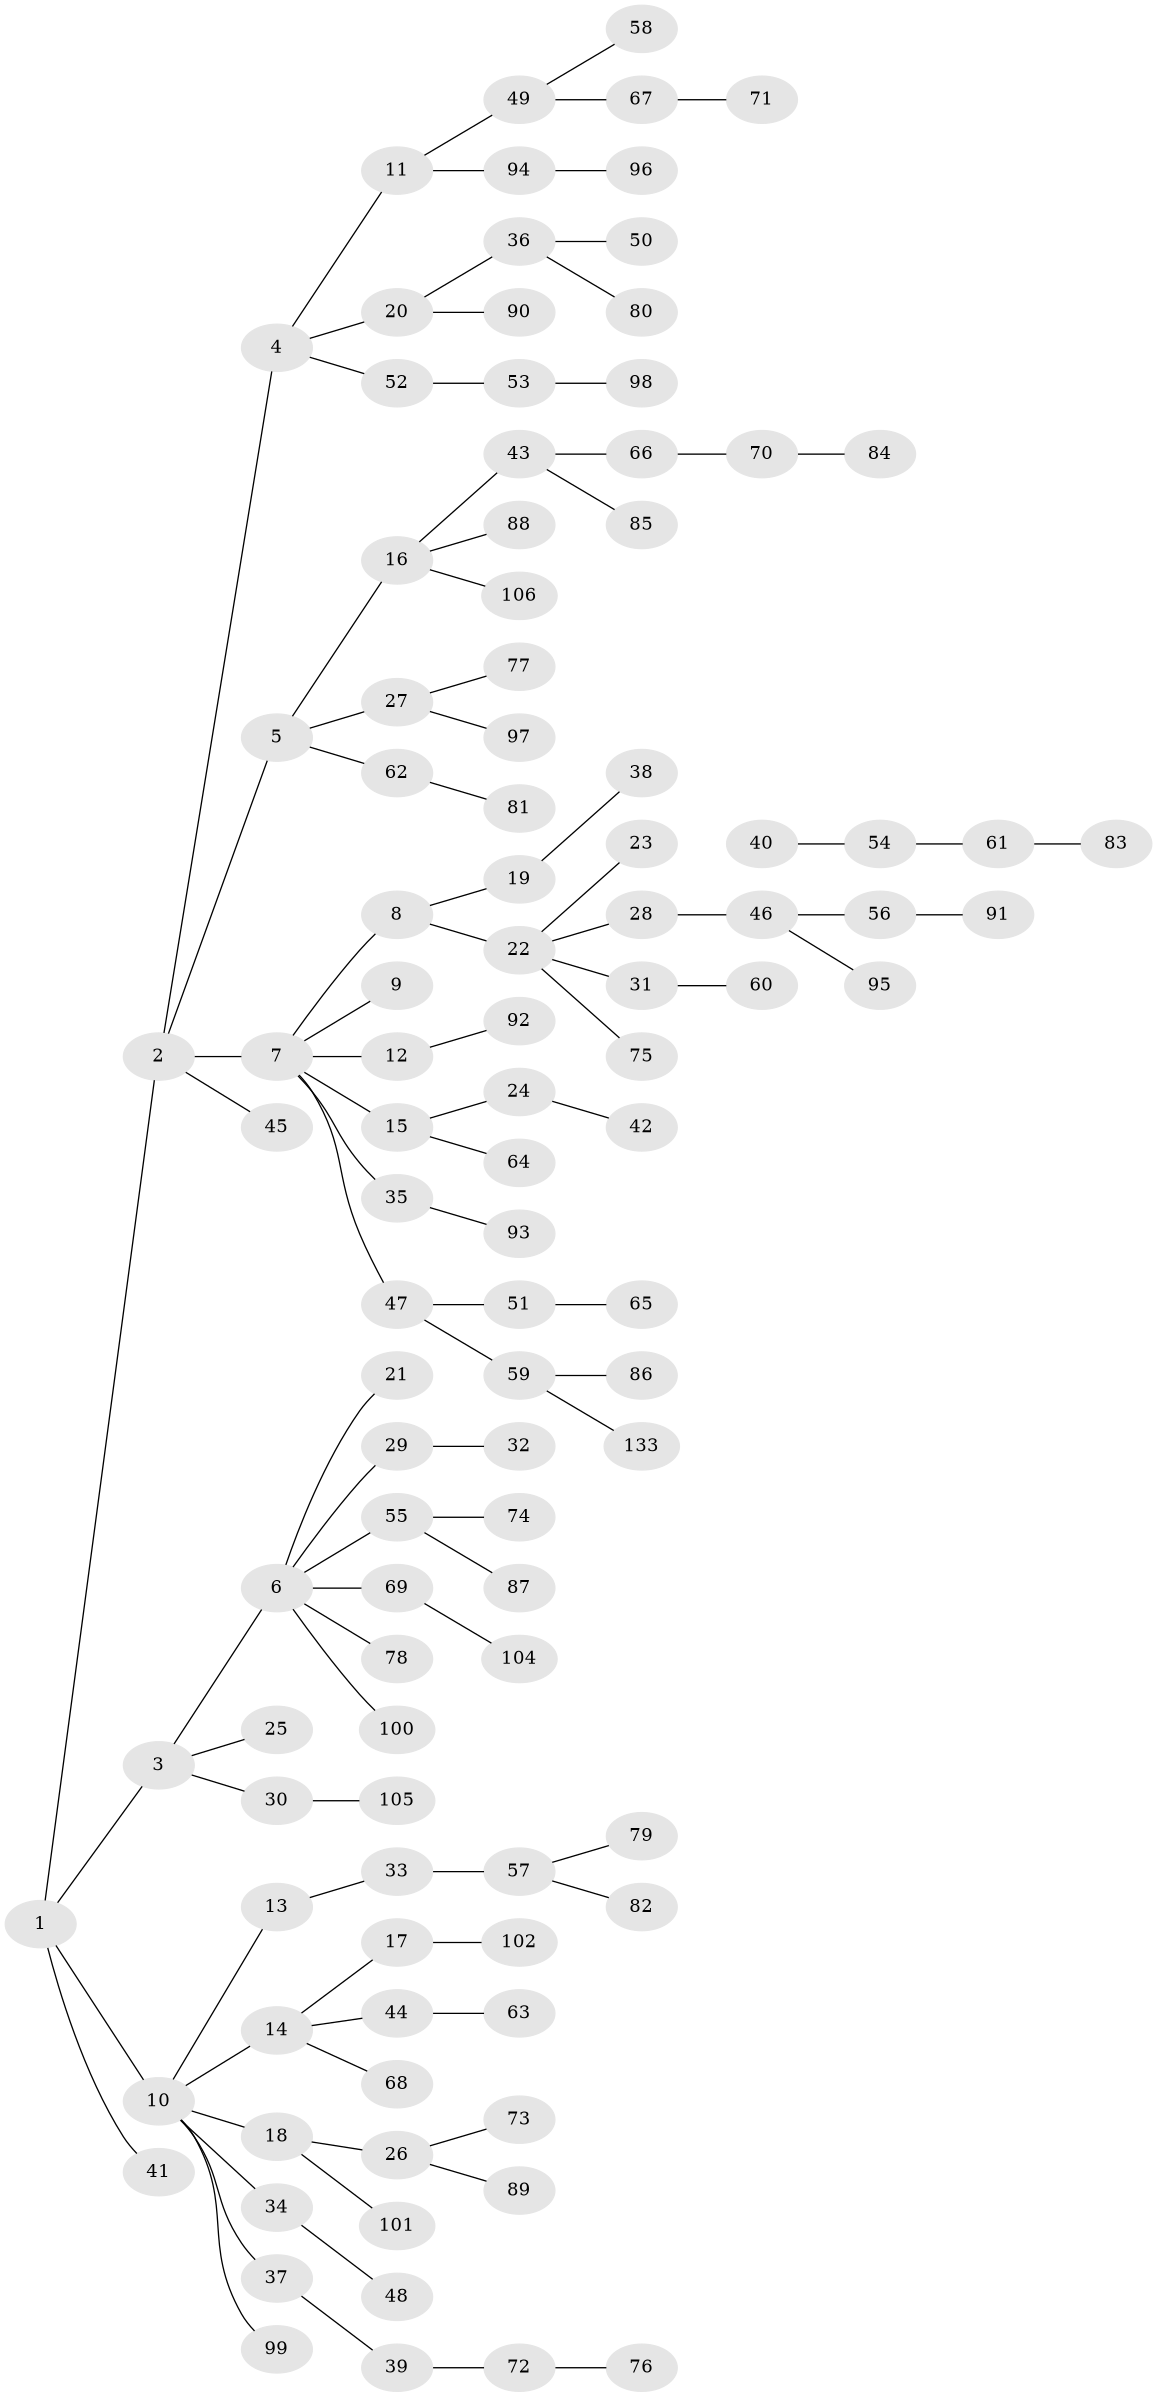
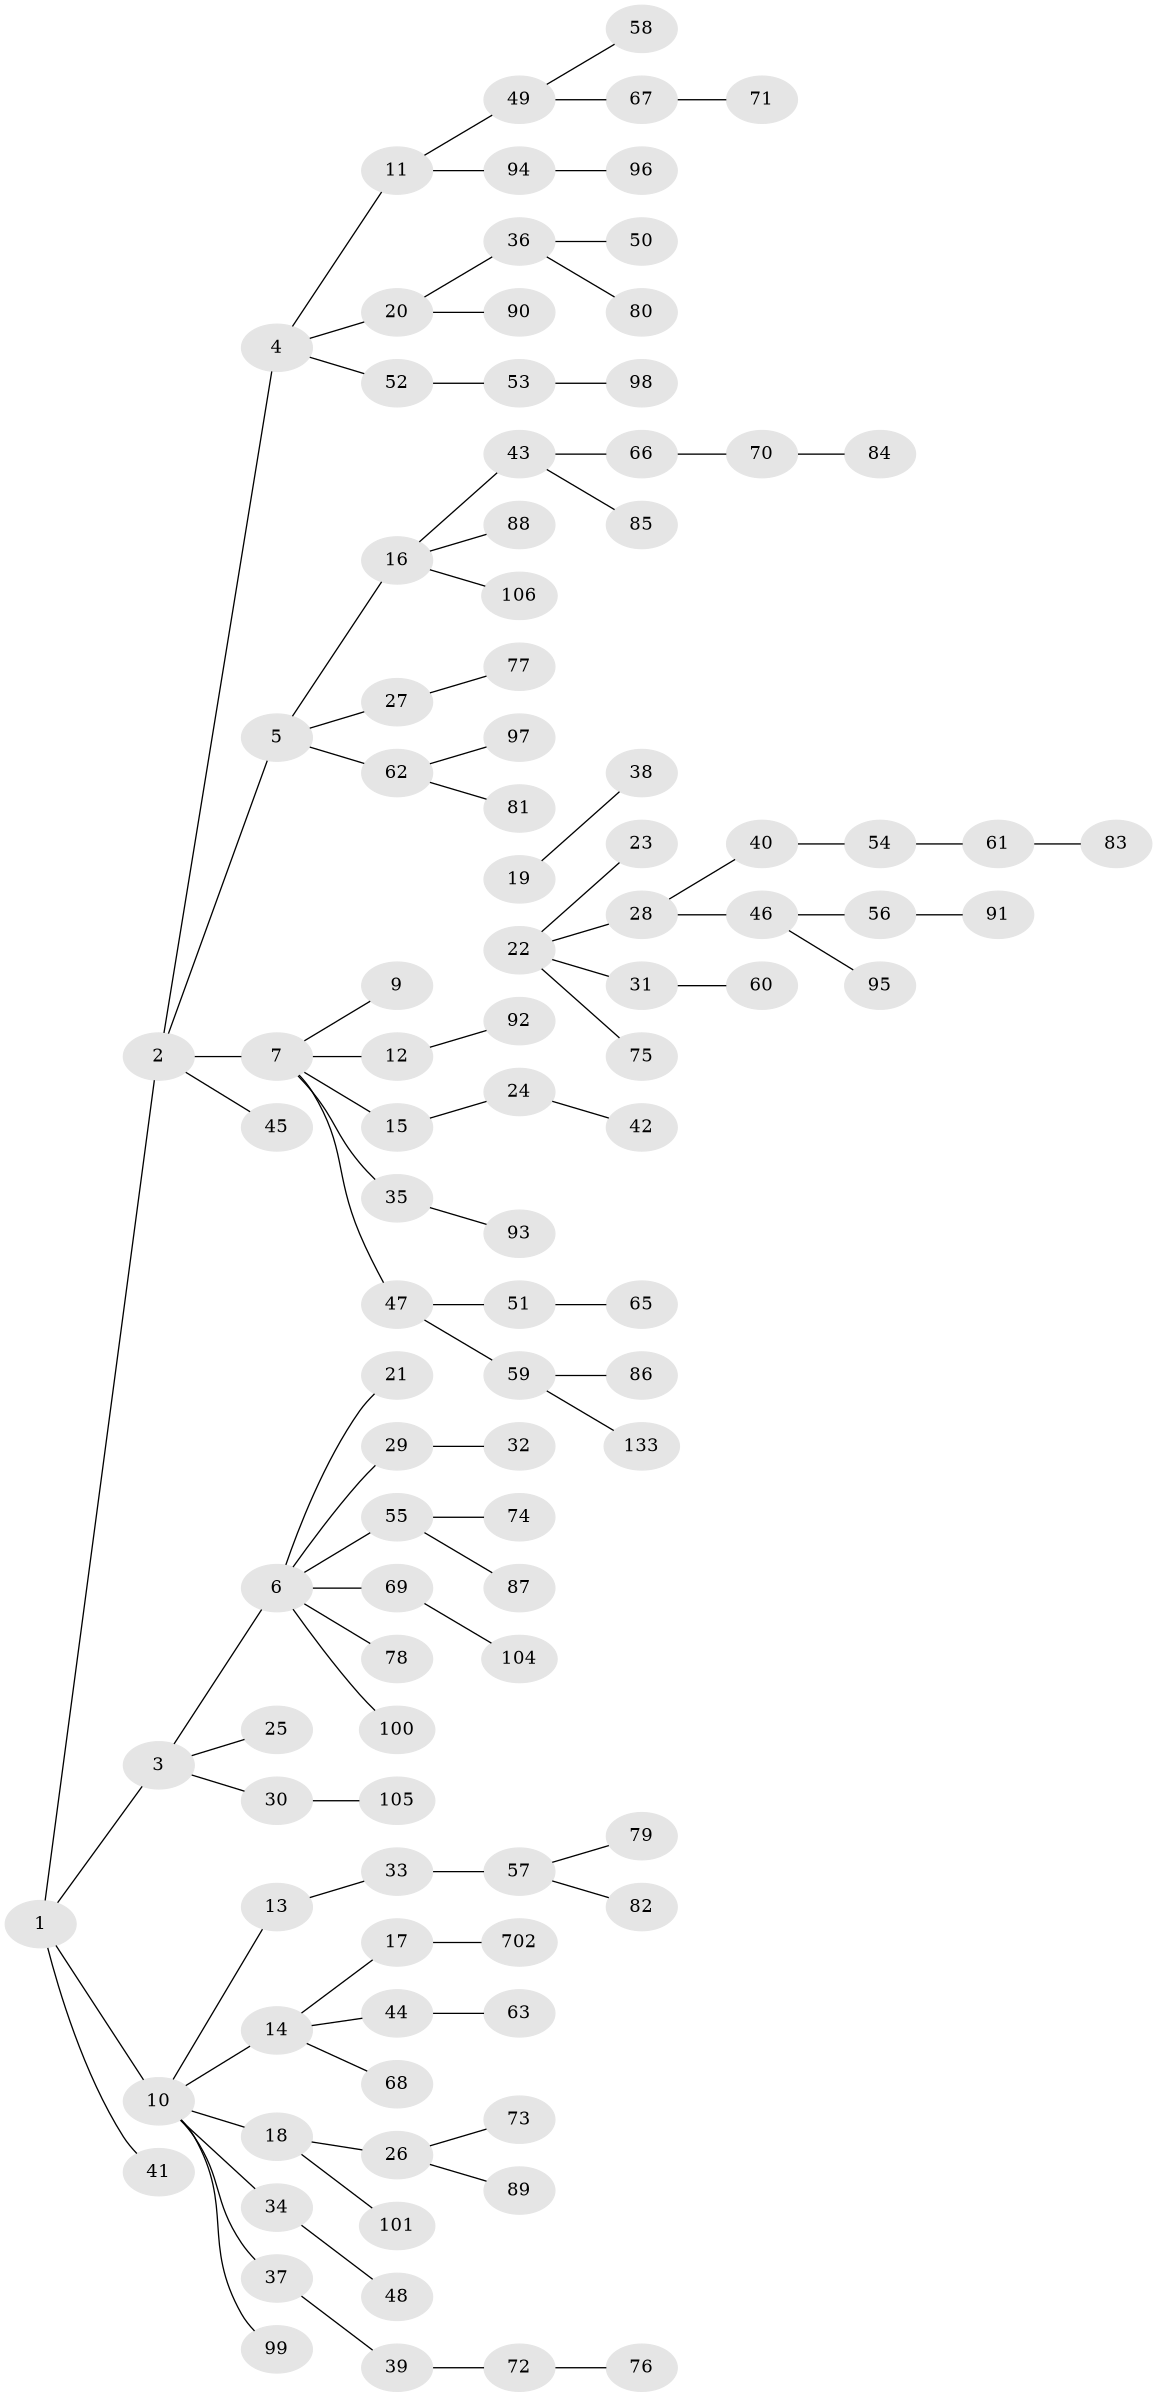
edge "27" -- "97": now "62" -- "97"
edge "40" -- "28": added
node "8": removed
node "64": removed
node "102": label "102" -> "702"
